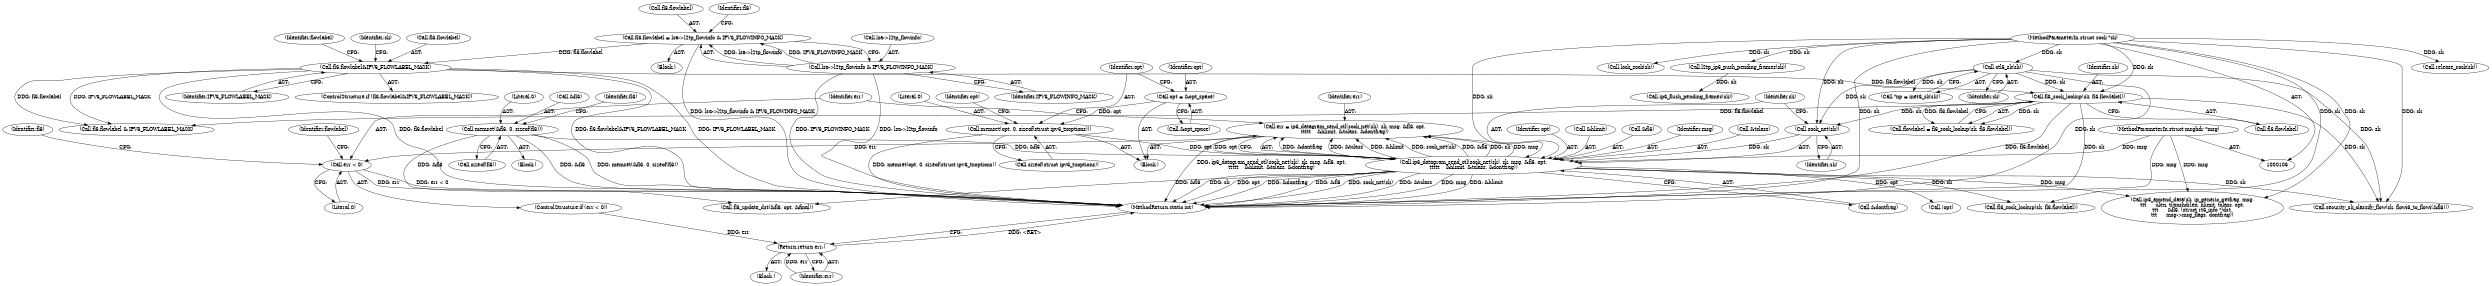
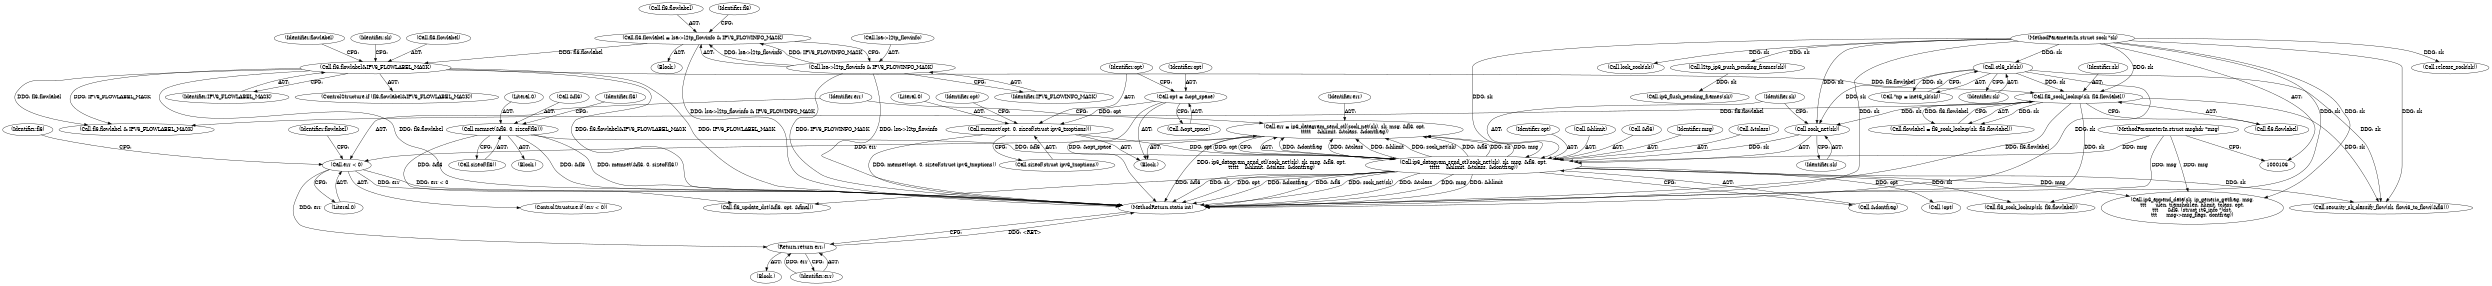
edge "(Call,opt = &opt_space)" -> "(MethodReturn,static int)": added, label "DDG: &opt_space"
edge "(MethodParameterIn,struct msghdr *msg)" -> "1000106": label "AST: " -> "CFG: "
edge "(ControlStructure,if (err < 0))" -> "(Return,return err;)": now "(Call,err < 0)" -> "(Return,return err;)"
